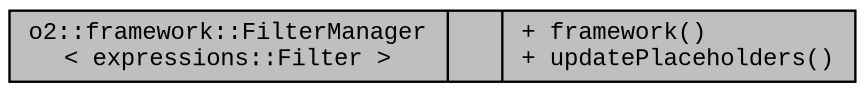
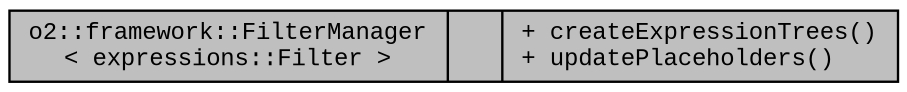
node "o2::framework::FilterManager": text "+ framework()" -> "+ createExpressionTrees()"
